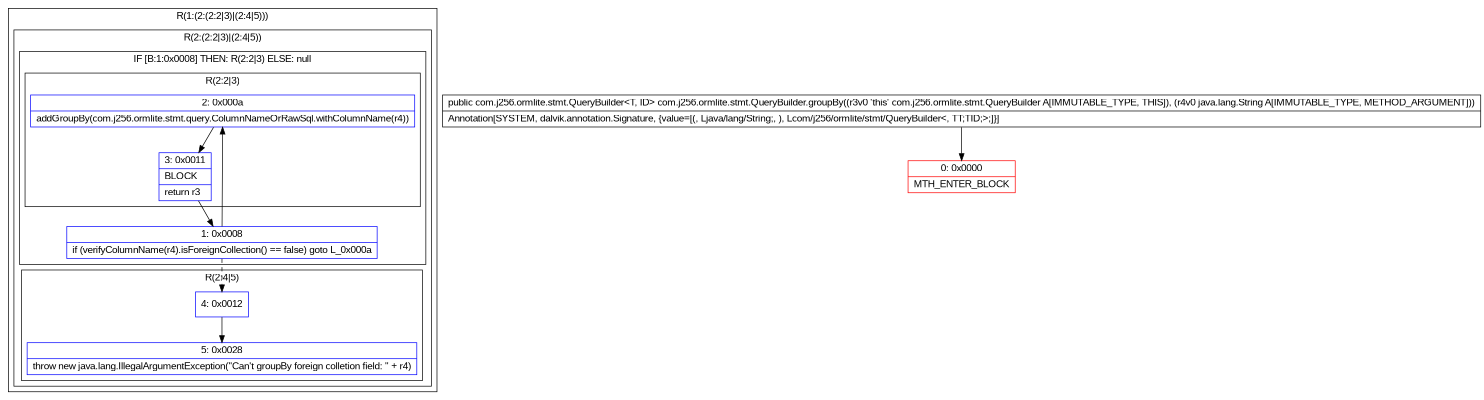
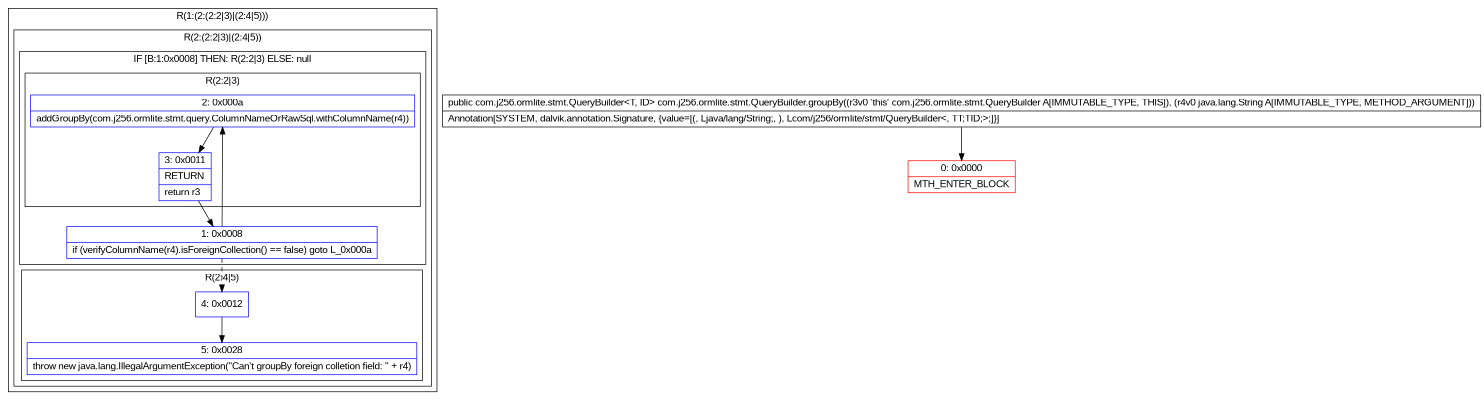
node "3: 0x0011": text "BLOCK" -> "RETURN"
